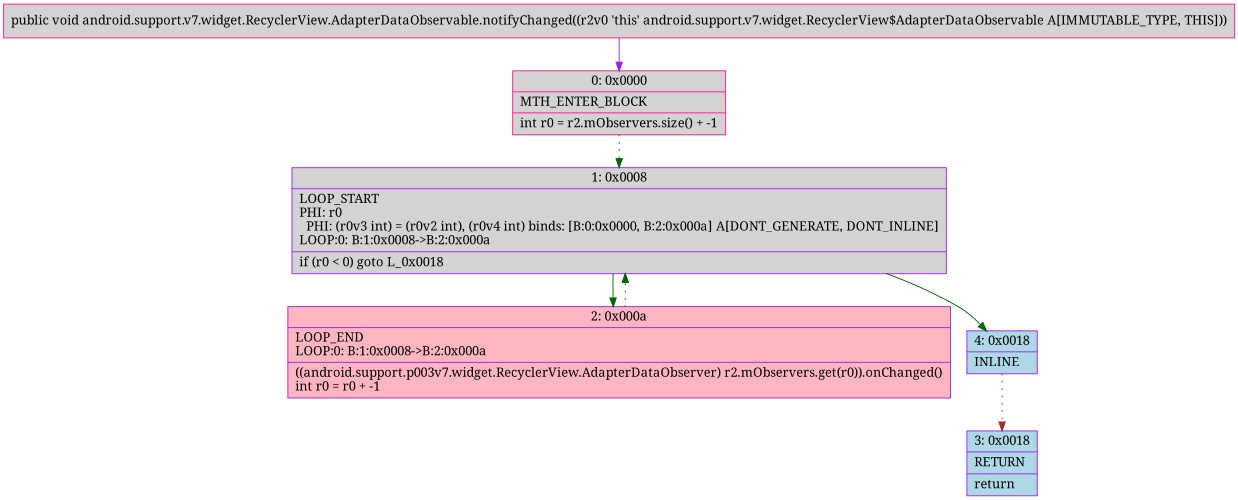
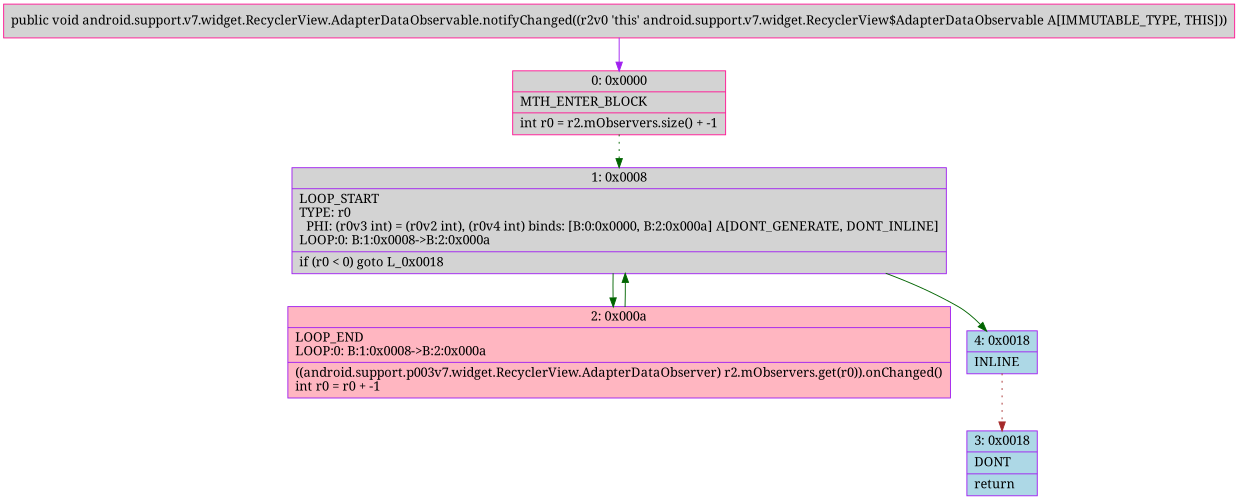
node "1: 0x0008": text "PHI: r0" -> "TYPE: r0"
edge "2: 0x000a" -> "1: 0x0008": style dotted -> solid
node "3: 0x0018": text "RETURN" -> "DONT"
